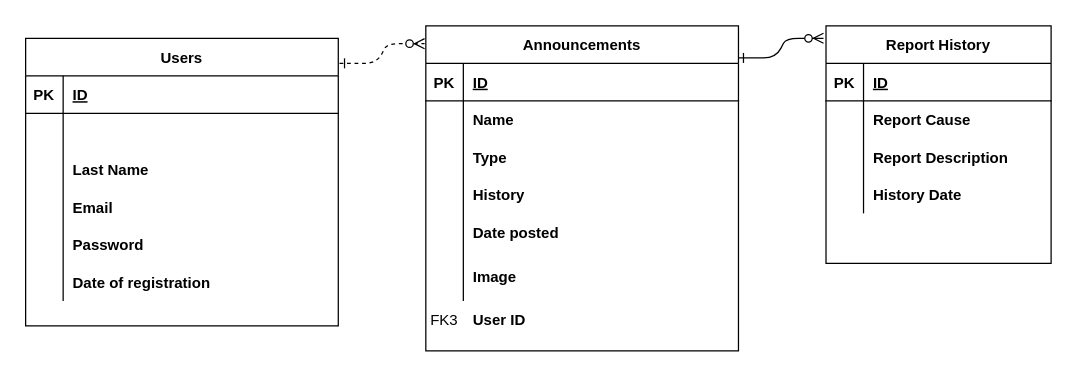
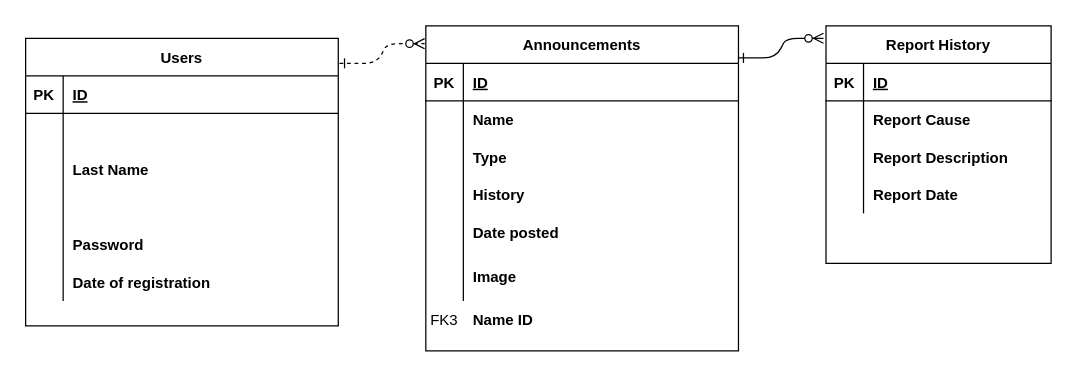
node "History Date": label "History Date" -> "Report Date"
node "Email": removed
node "User ID": label "User ID" -> "Name ID"
